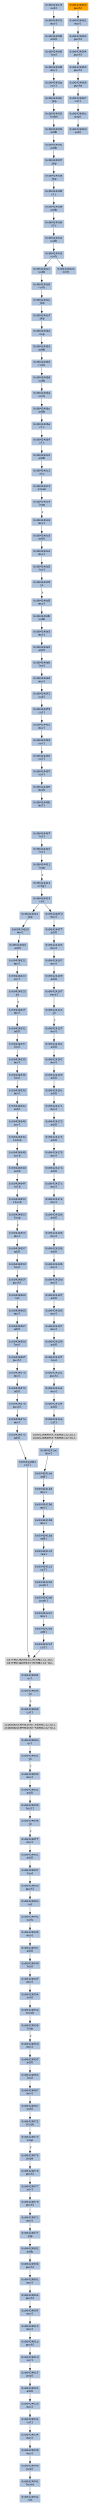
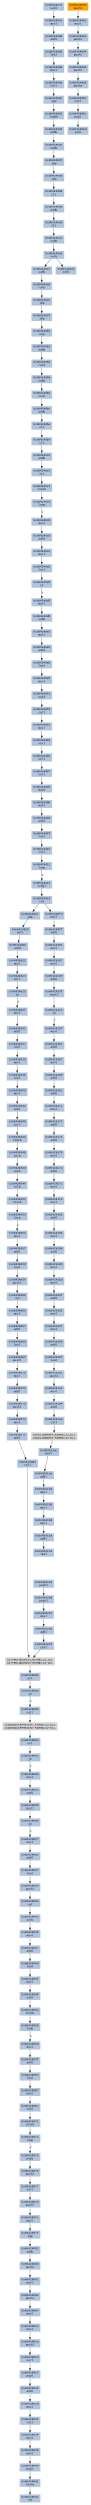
node "0x0042440d addl": added
node "0x004241c2 call": removed
